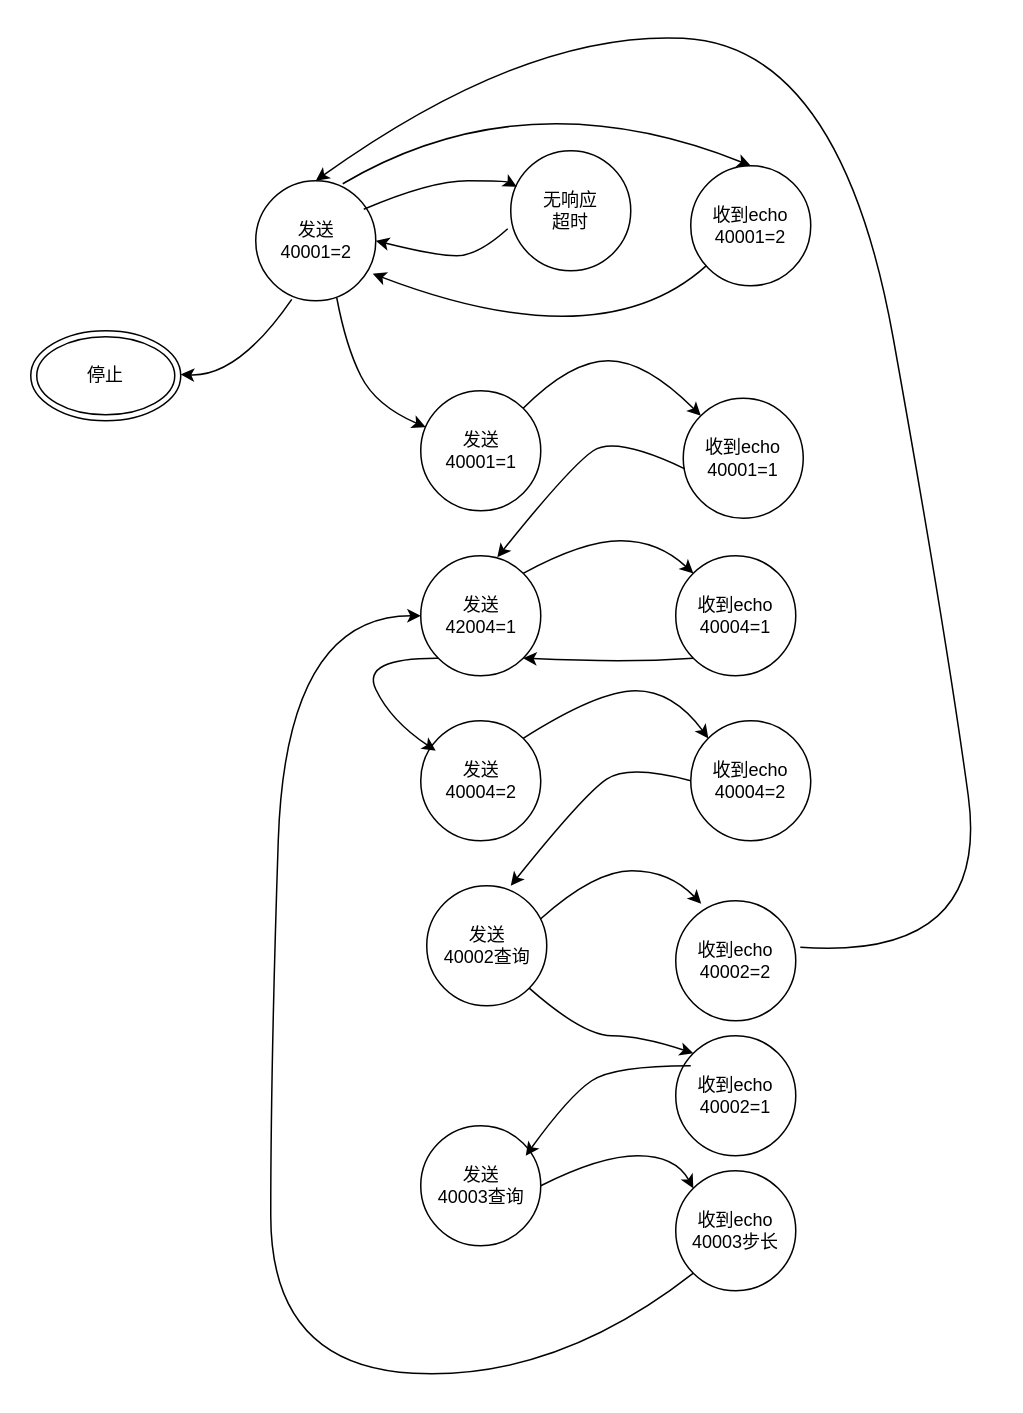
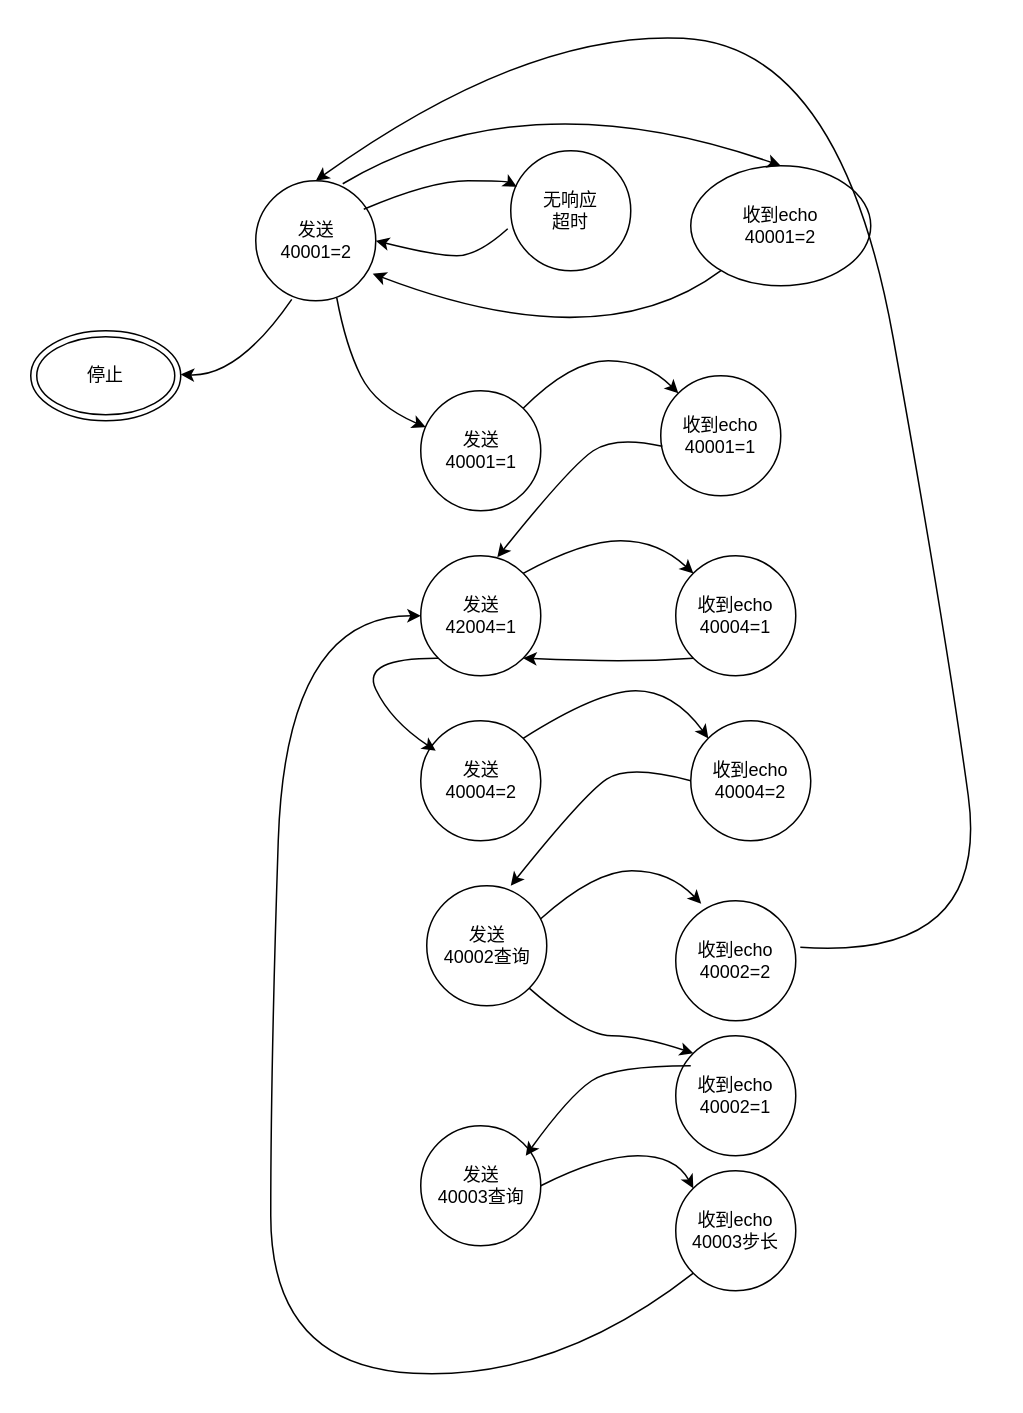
node "收到echo 40001=2": size 120x120 -> 180x120
node "收到echo 40001=1": moved (743, 458) -> (721, 436)
